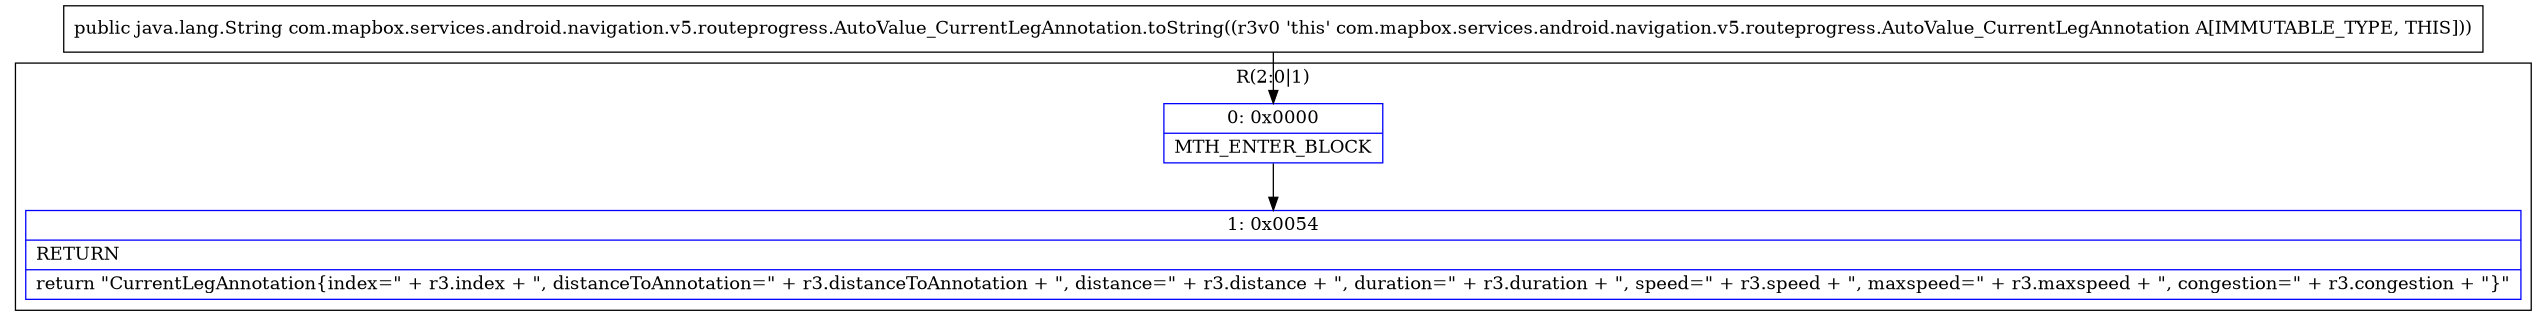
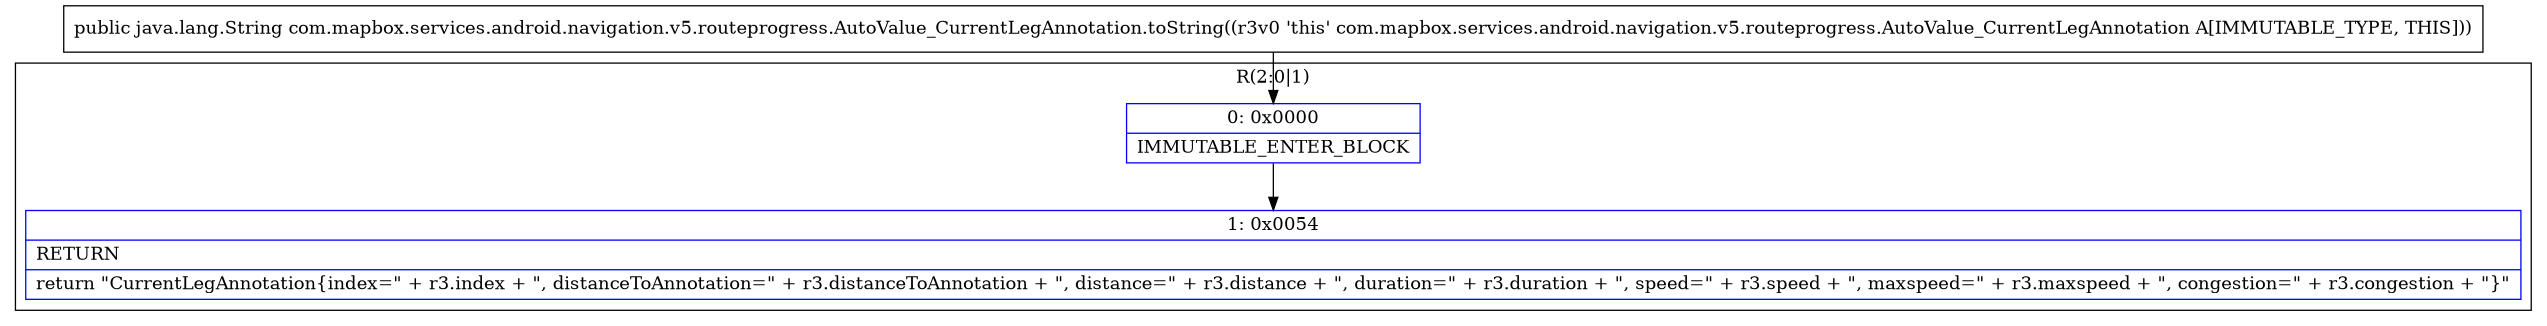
node "0: 0x0000": text "MTH_ENTER_BLOCK" -> "IMMUTABLE_ENTER_BLOCK"
